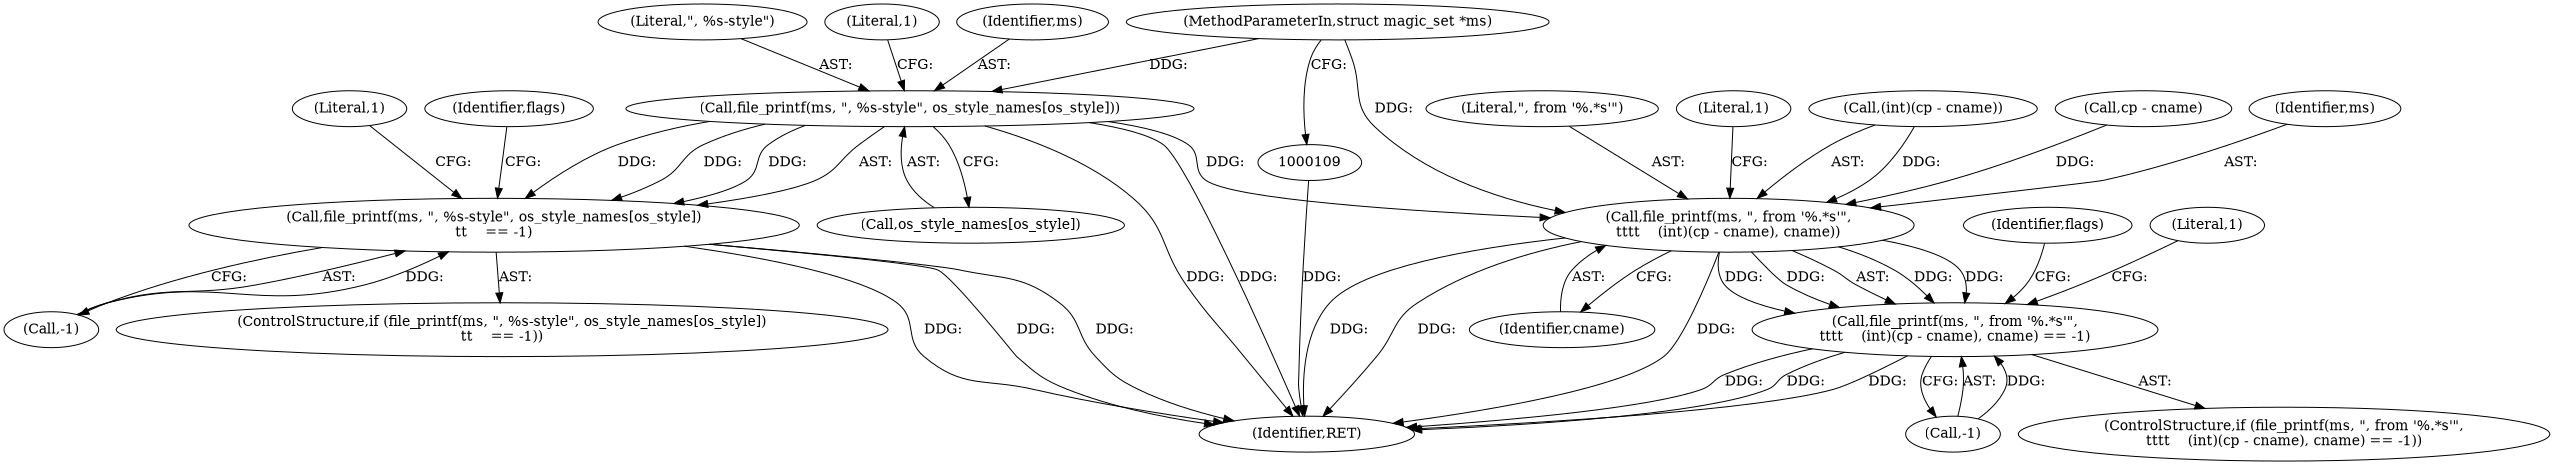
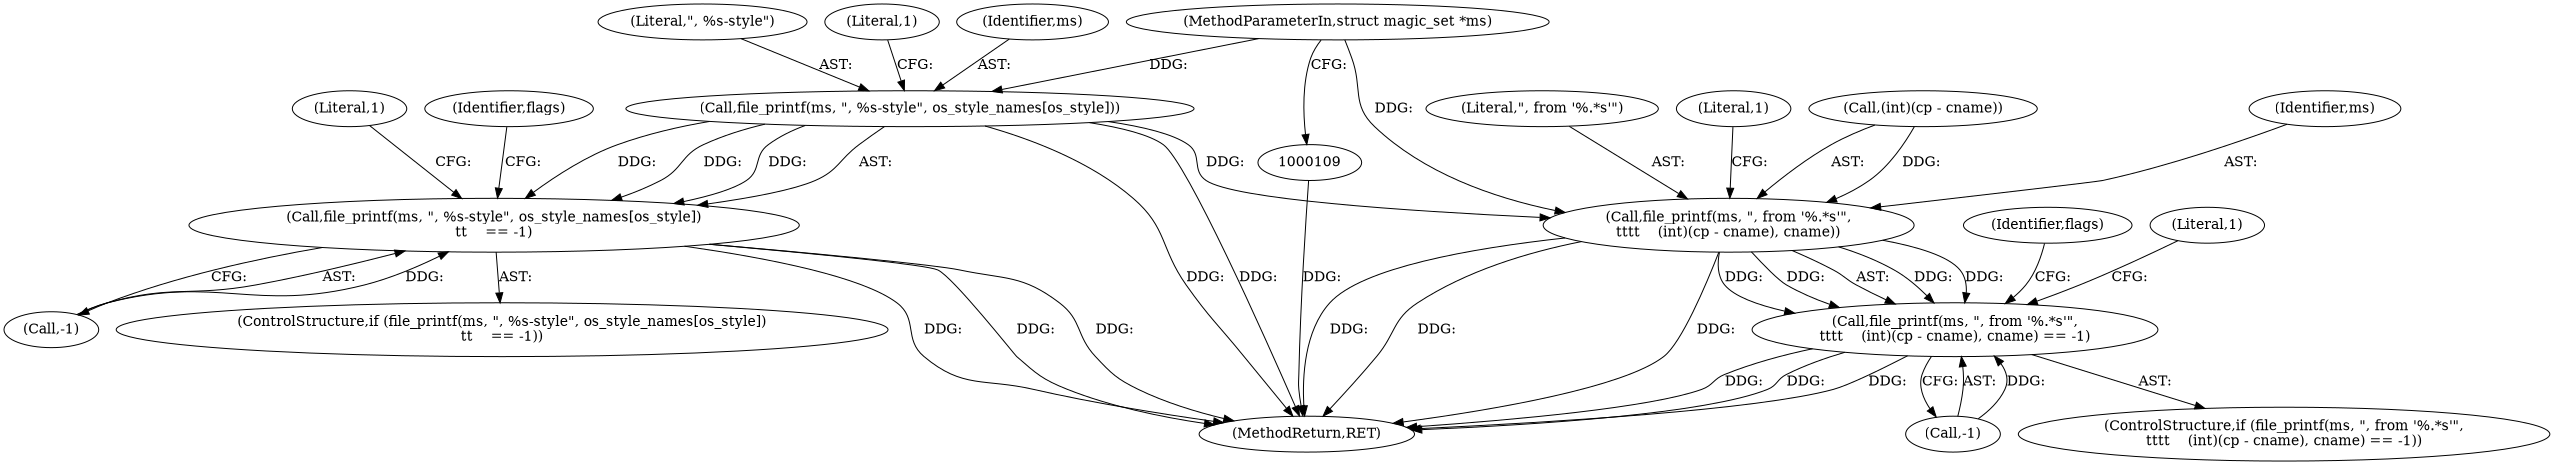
node "(Call,cp - cname)": removed
node "(Call,os_style_names[os_style])": removed
node "(Identifier,cname)": removed
node "(Identifier,RET)": label "(Identifier,RET)" -> "(MethodReturn,RET)"
